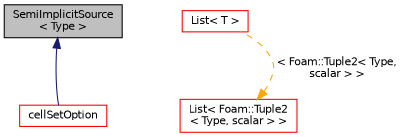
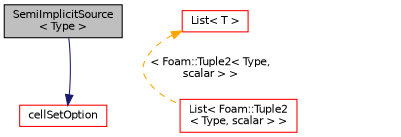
edge "List< T >" -> "List< Foam::Tuple2 < Type, scalar > >": reversed
edge "cellSetOption" -> "SemiImplicitSource < Type >": reversed
